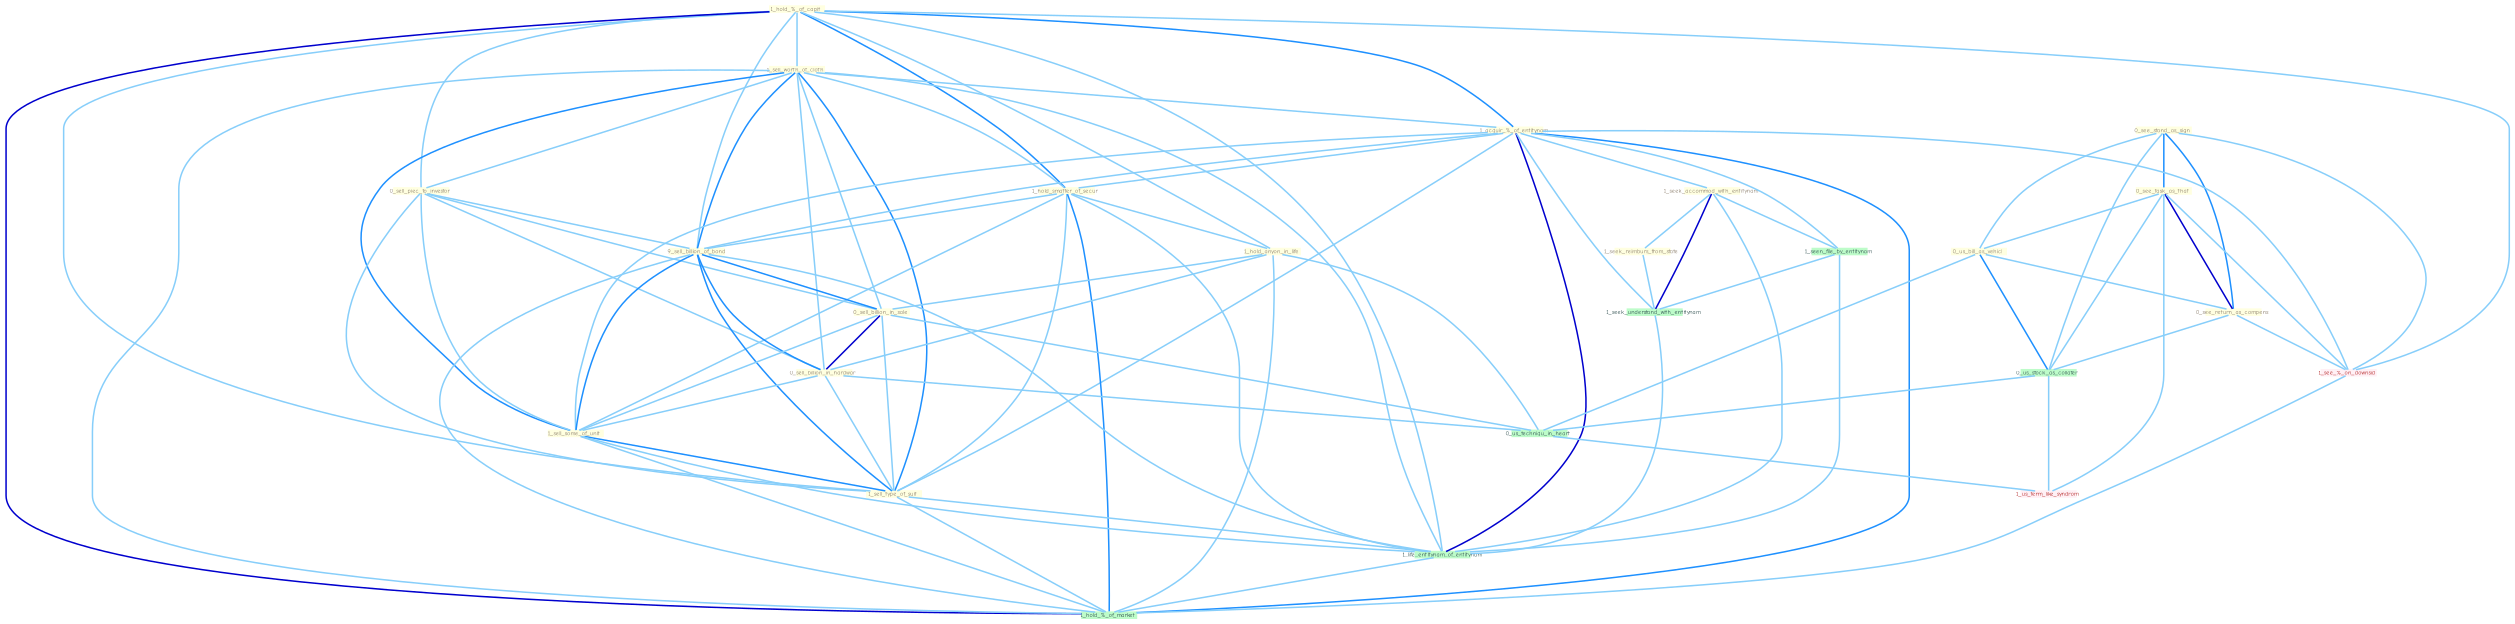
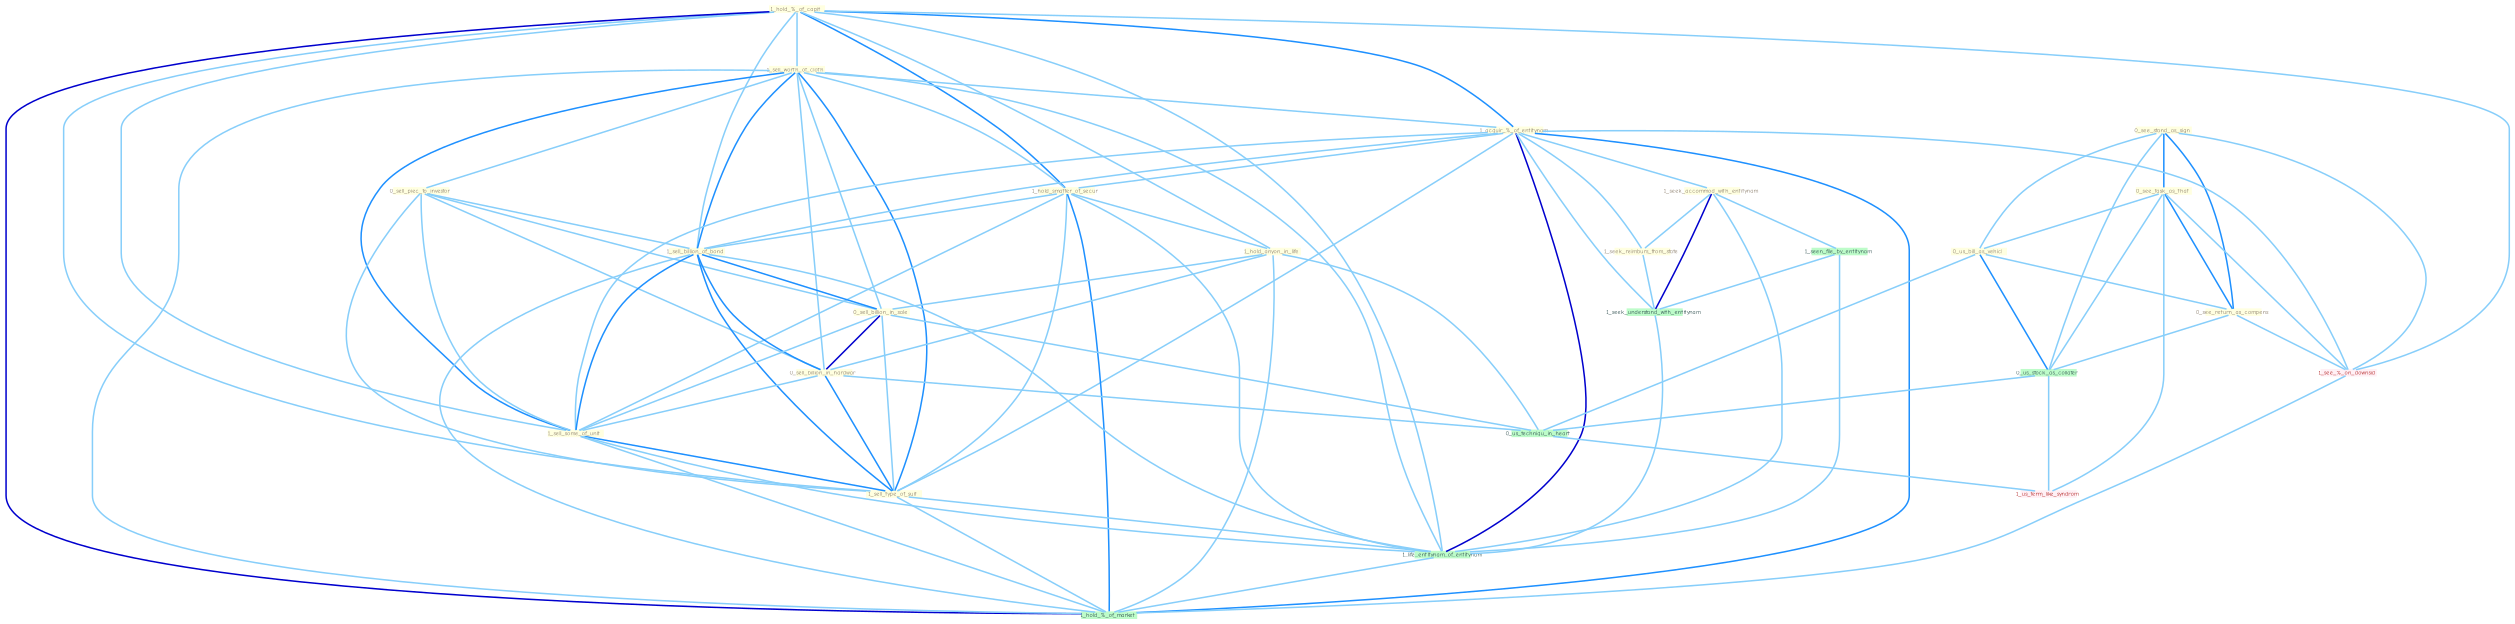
edge "1_hold_%_of_capit" -- "0_sell_piec_to_investor": now "1_hold_%_of_capit" -- "1_sell_some_of_unit"
edge "1_acquir_%_of_entitynam" -- "1_seen_file_by_entitynam": now "1_acquir_%_of_entitynam" -- "1_seek_reimburs_from_state"
edge "0_see_task_as_that" -- "0_see_return_as_compens": color #0000cd -> #1e90ff
node "9_sell_billion_of_bond": label "9_sell_billion_of_bond" -> "1_sell_billion_of_bond"
edge "0_sell_billion_in_hardwar" -- "1_sell_type_of_suit": color #87cefa -> #1e90ff
